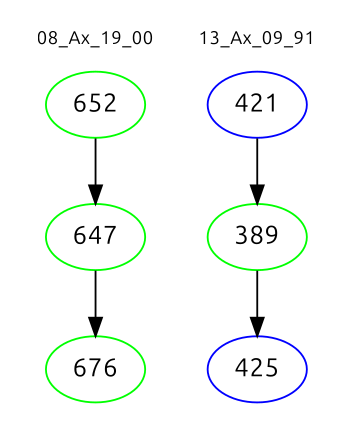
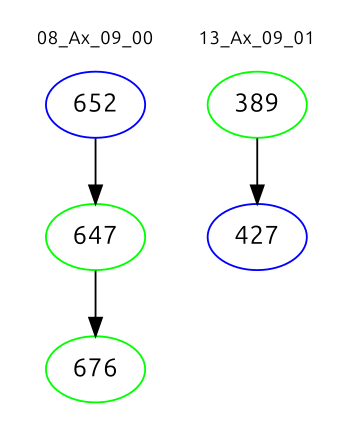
cluster "08_Ax_19_00": label "08_Ax_19_00" -> "08_Ax_09_00"
cluster "13_Ax_09_91": label "13_Ax_09_91" -> "13_Ax_09_01"
node "652": color green -> blue
node "421": removed
node "425": label "425" -> "427"
